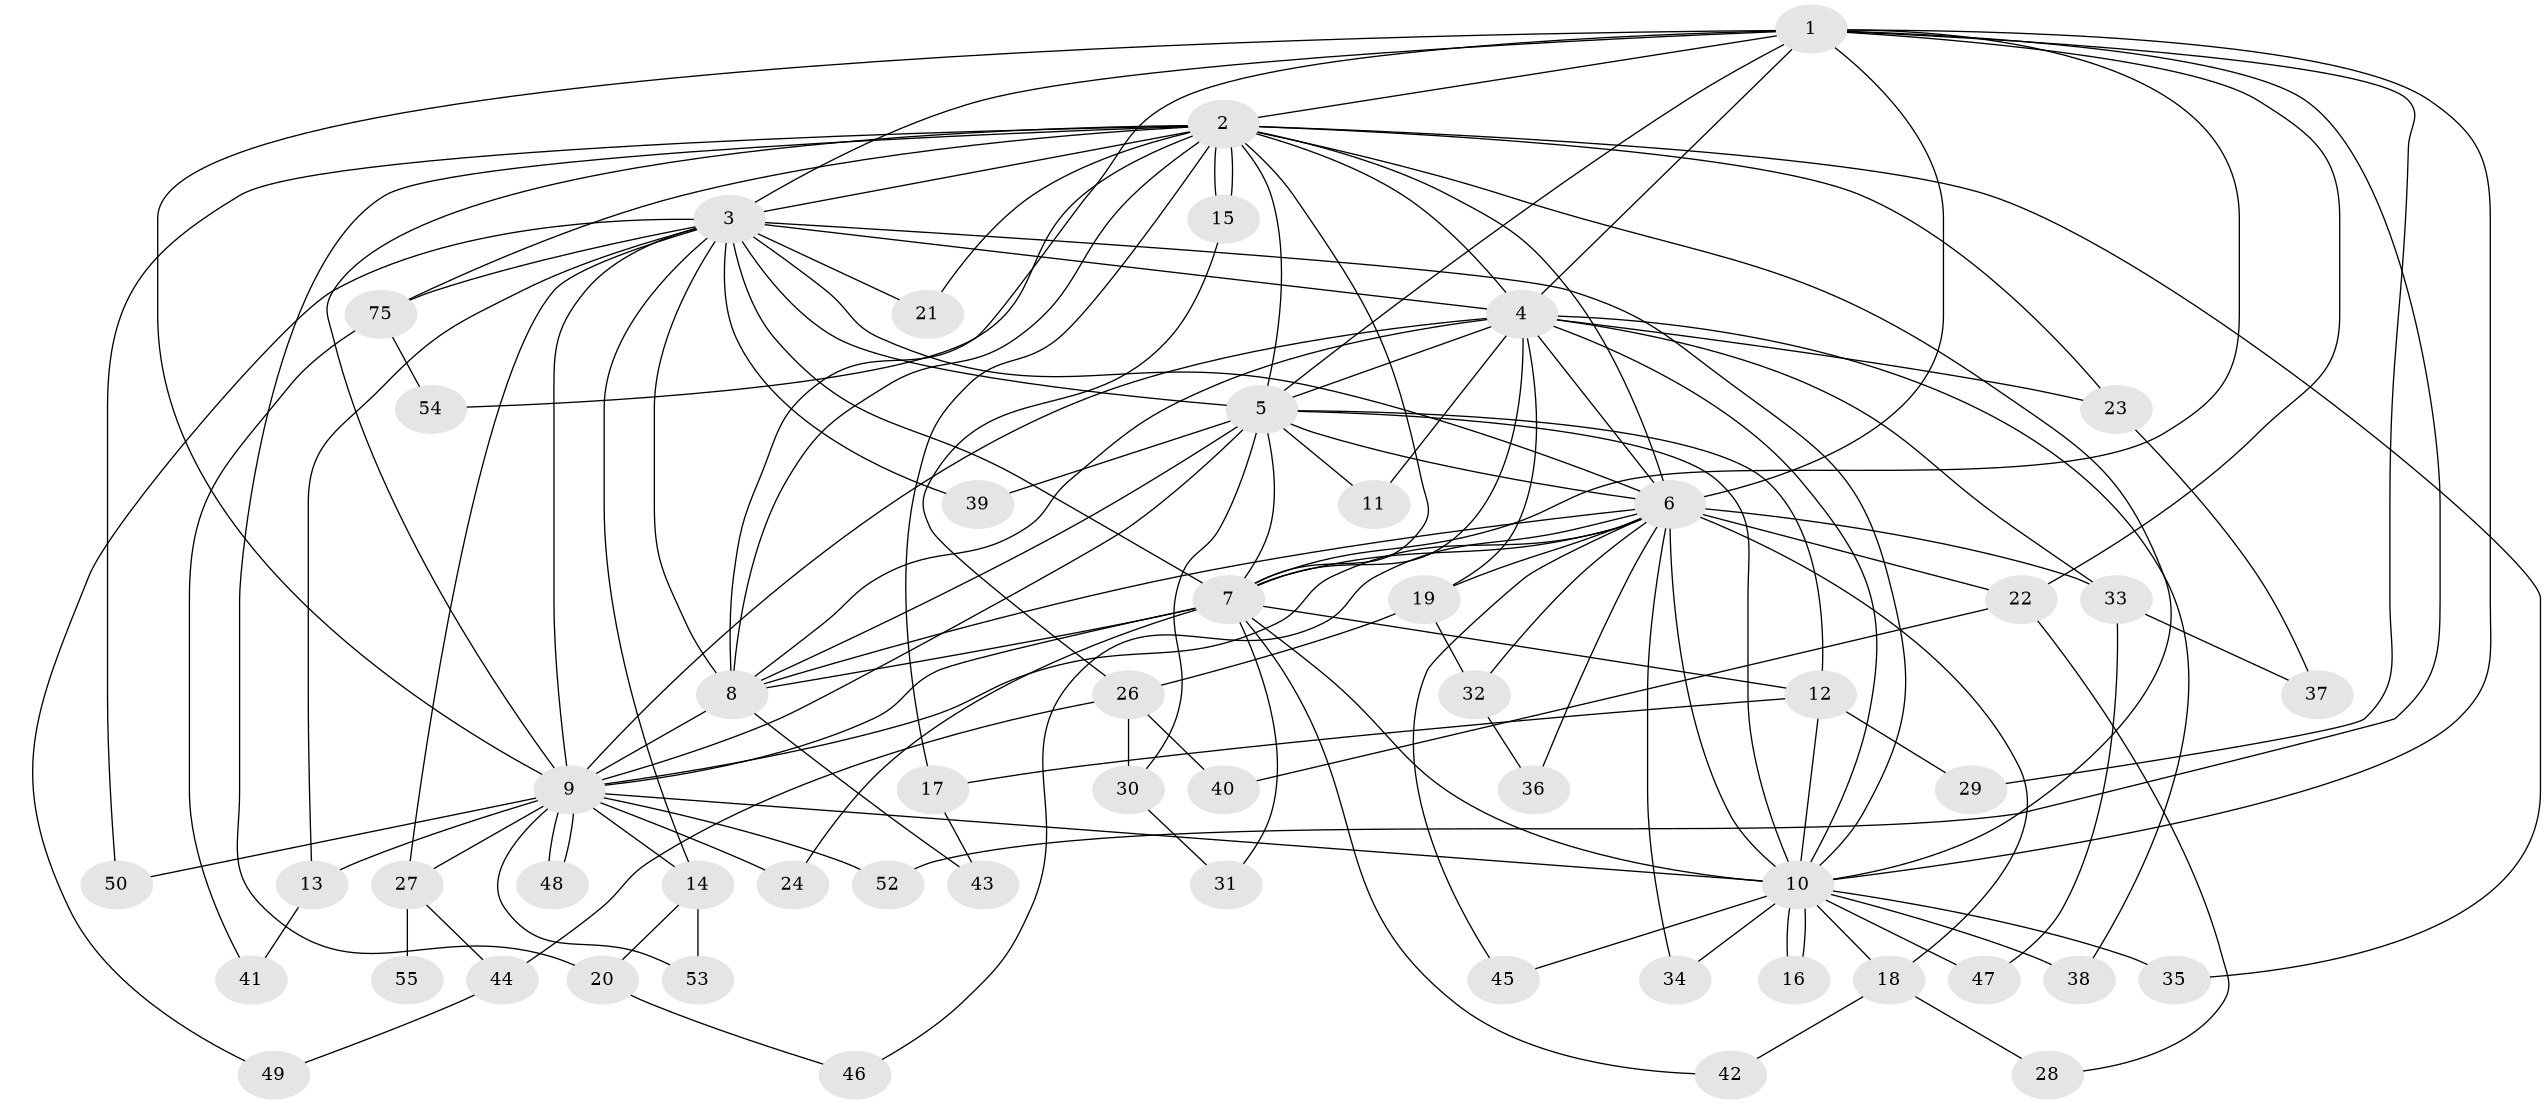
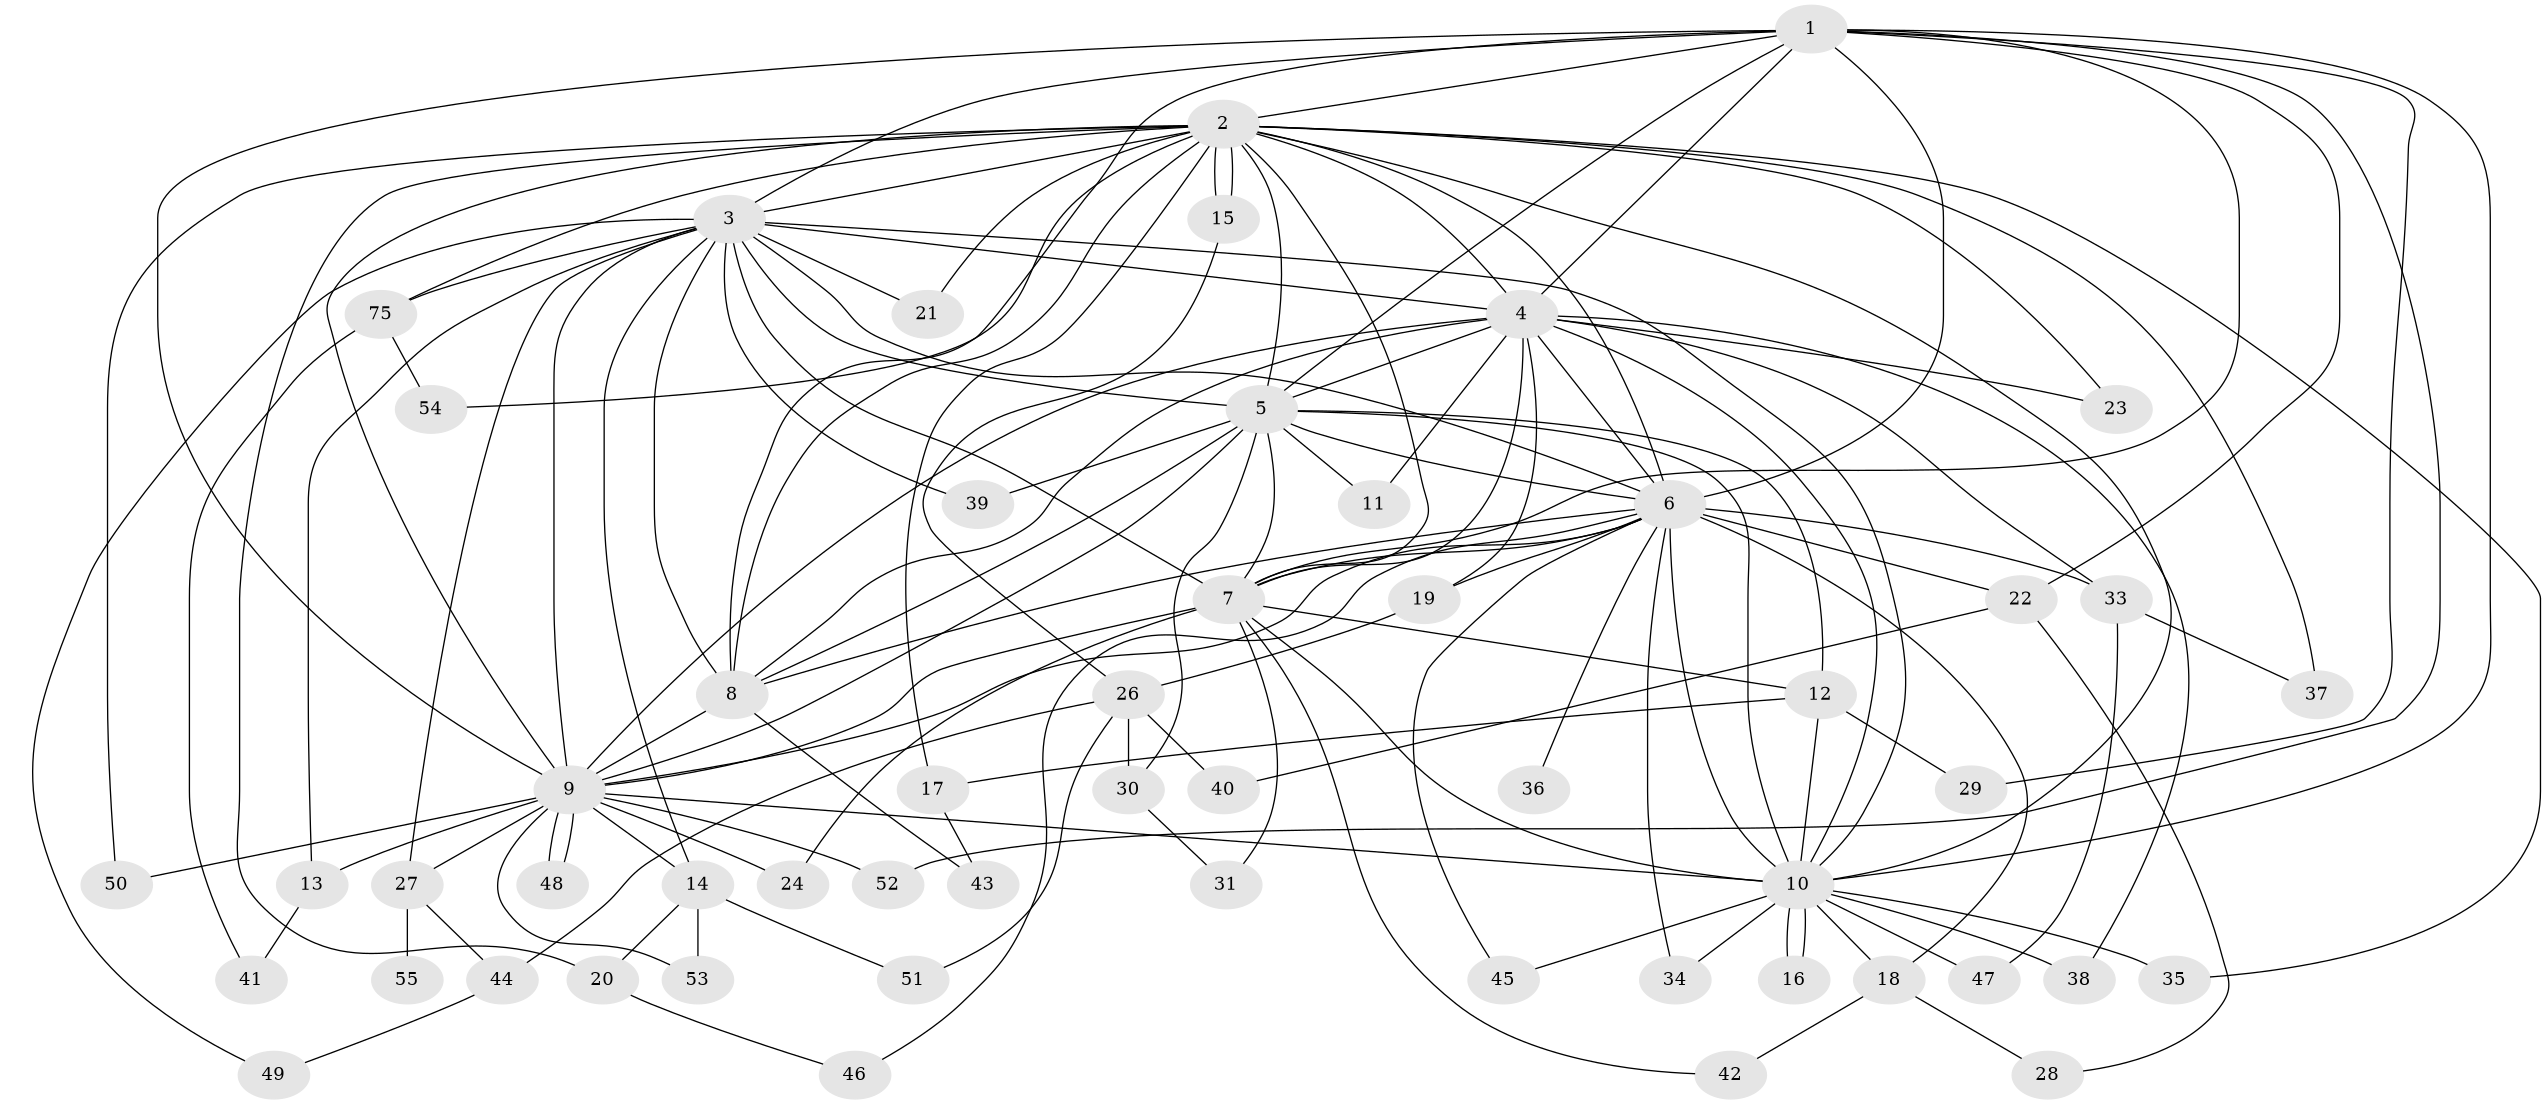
edge "23" -- "37": now "2" -- "37"
edge "7" -- "8": removed
node "32": removed
node "51": added
